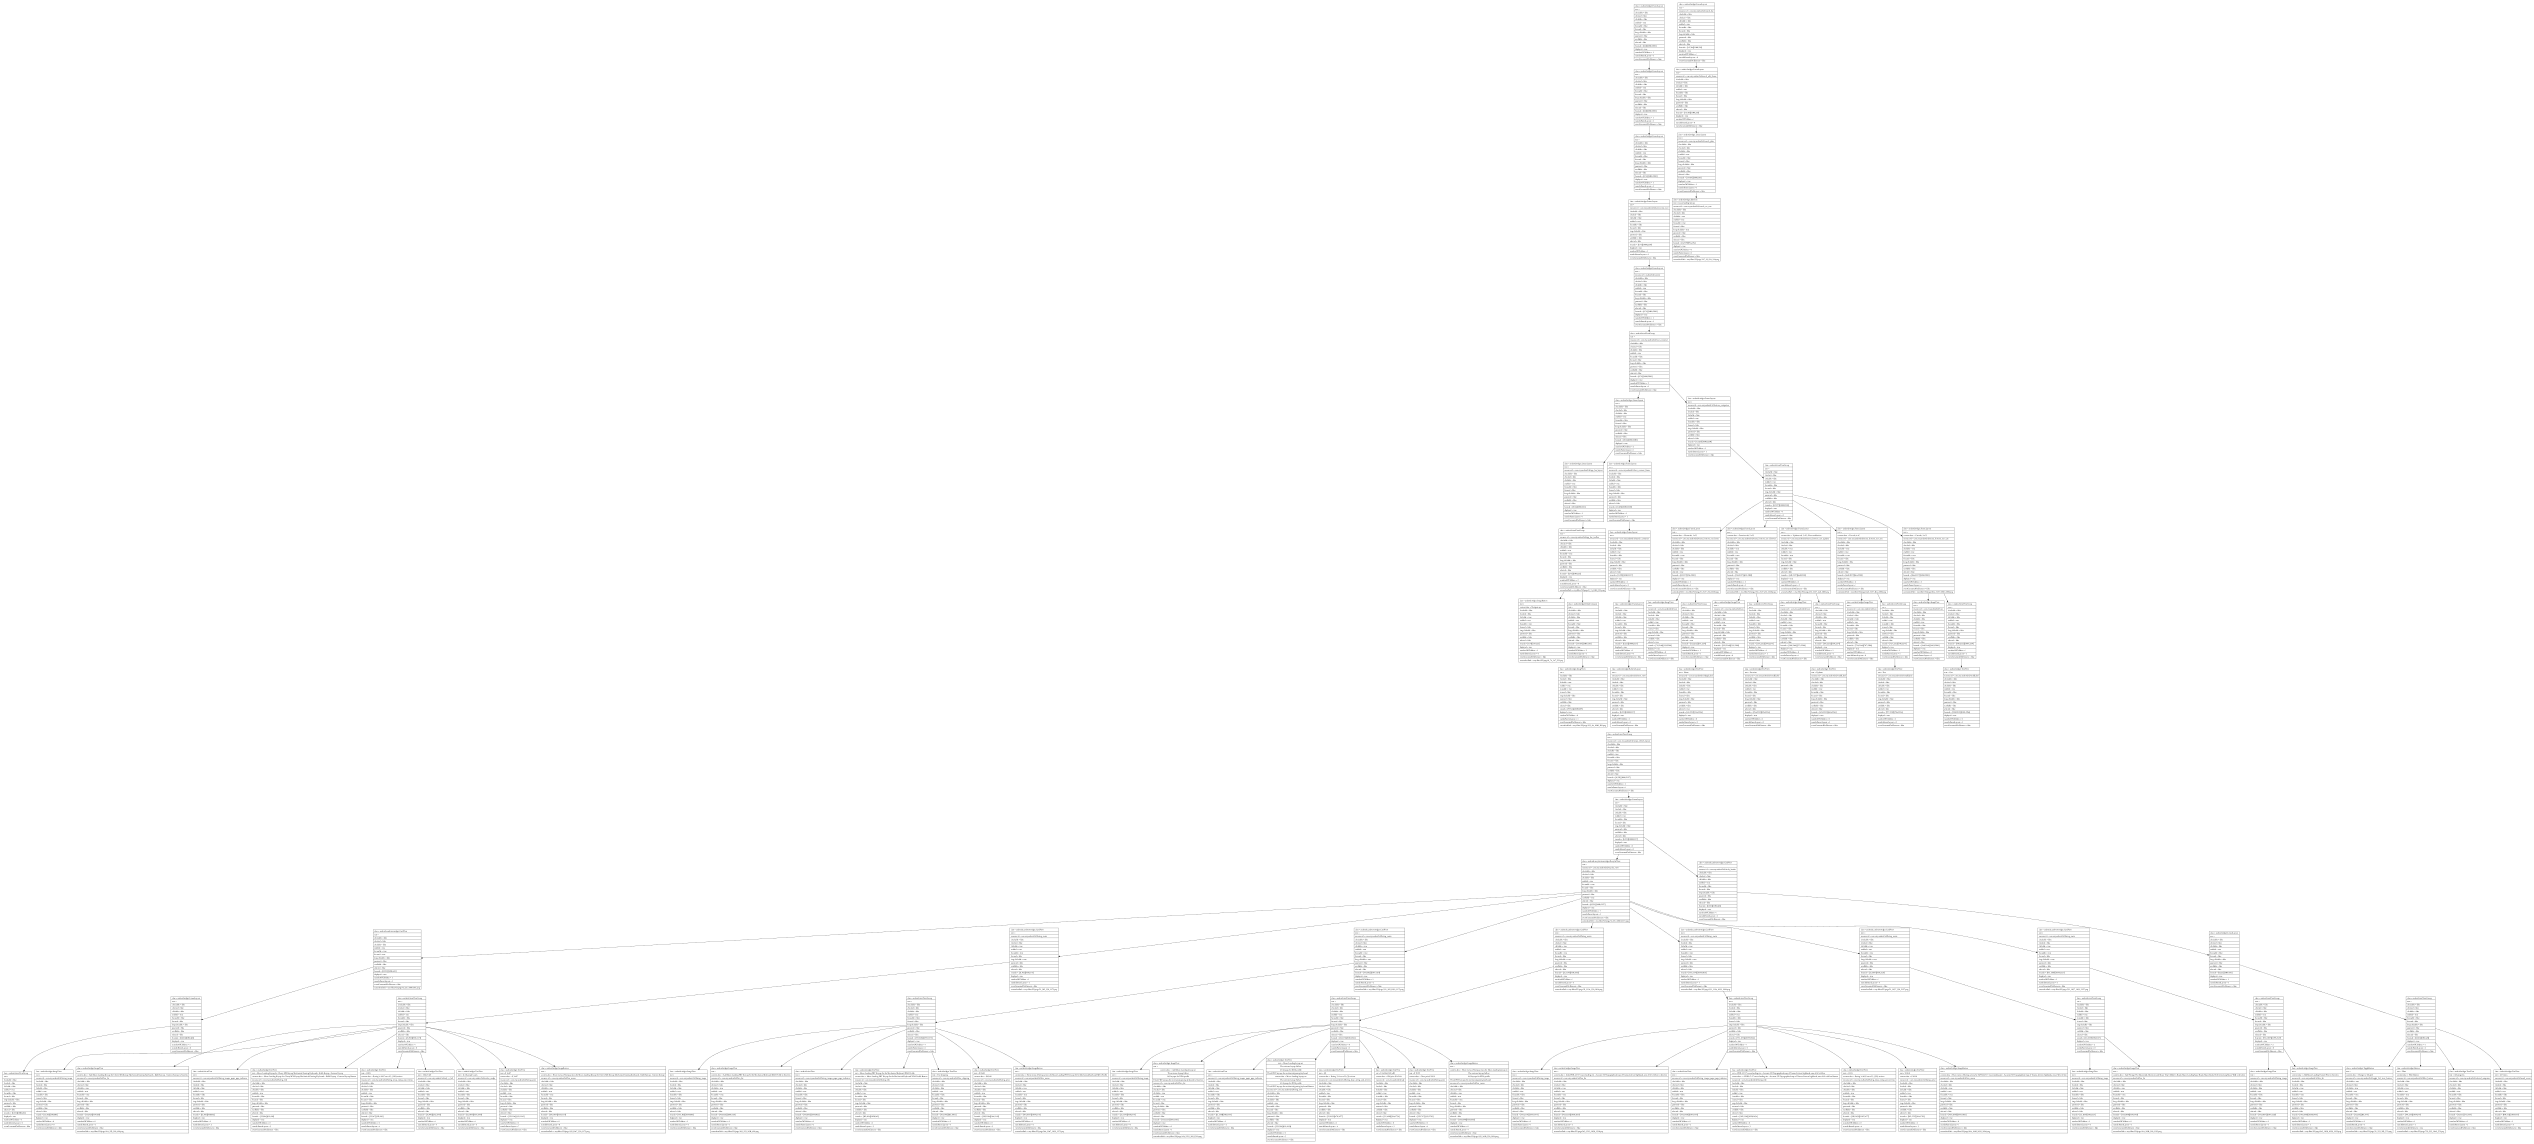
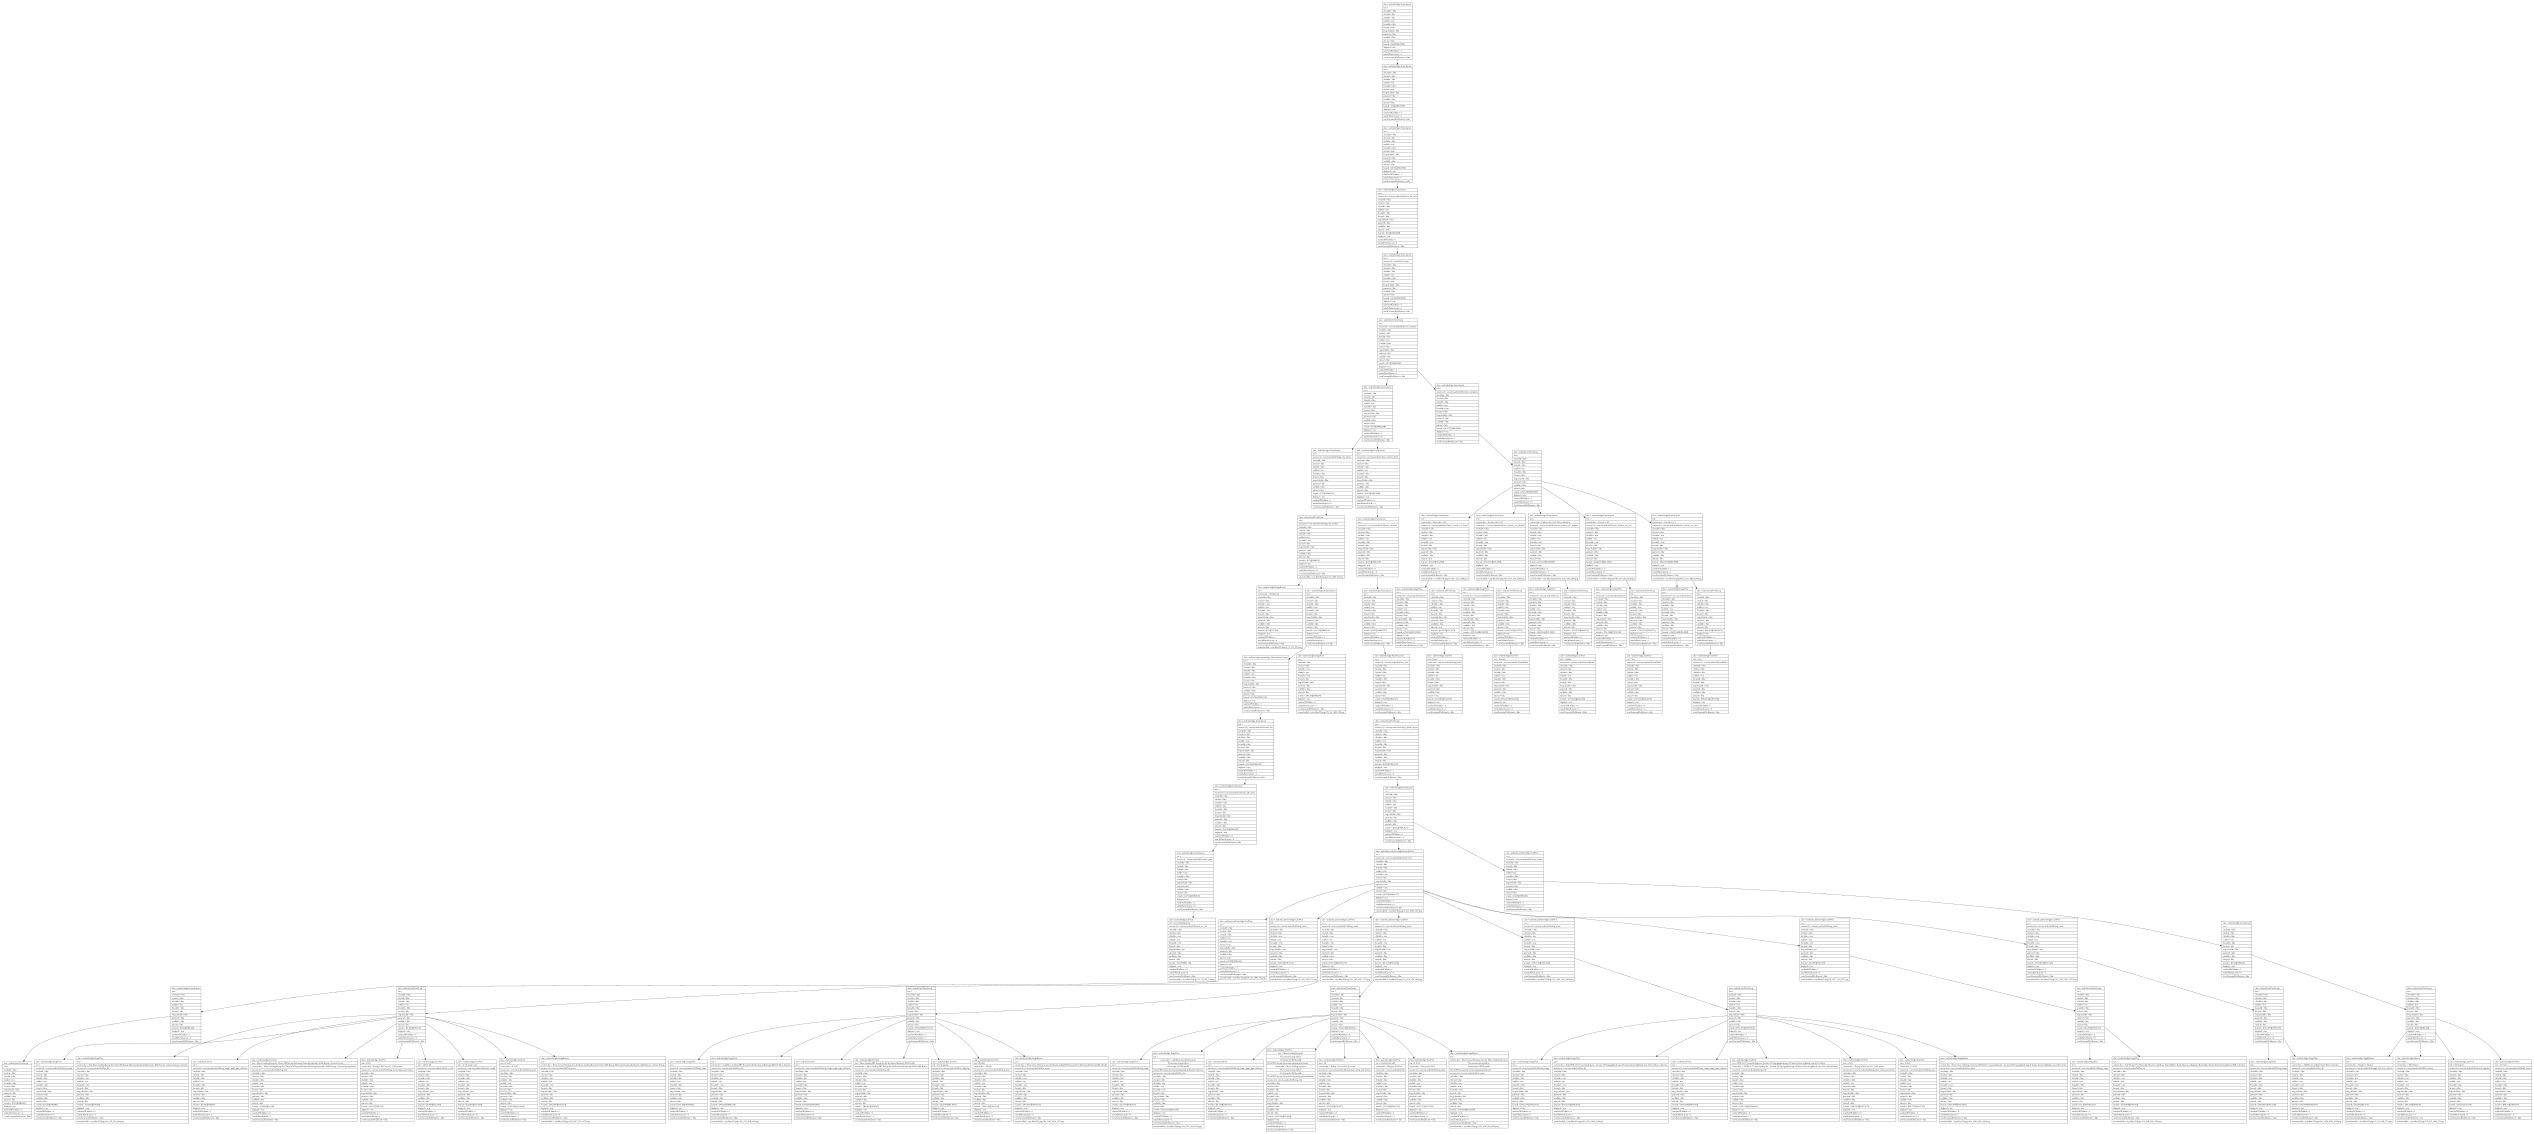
node "class = androidx.appcompat.widget.LinearLayoutCompat": added
